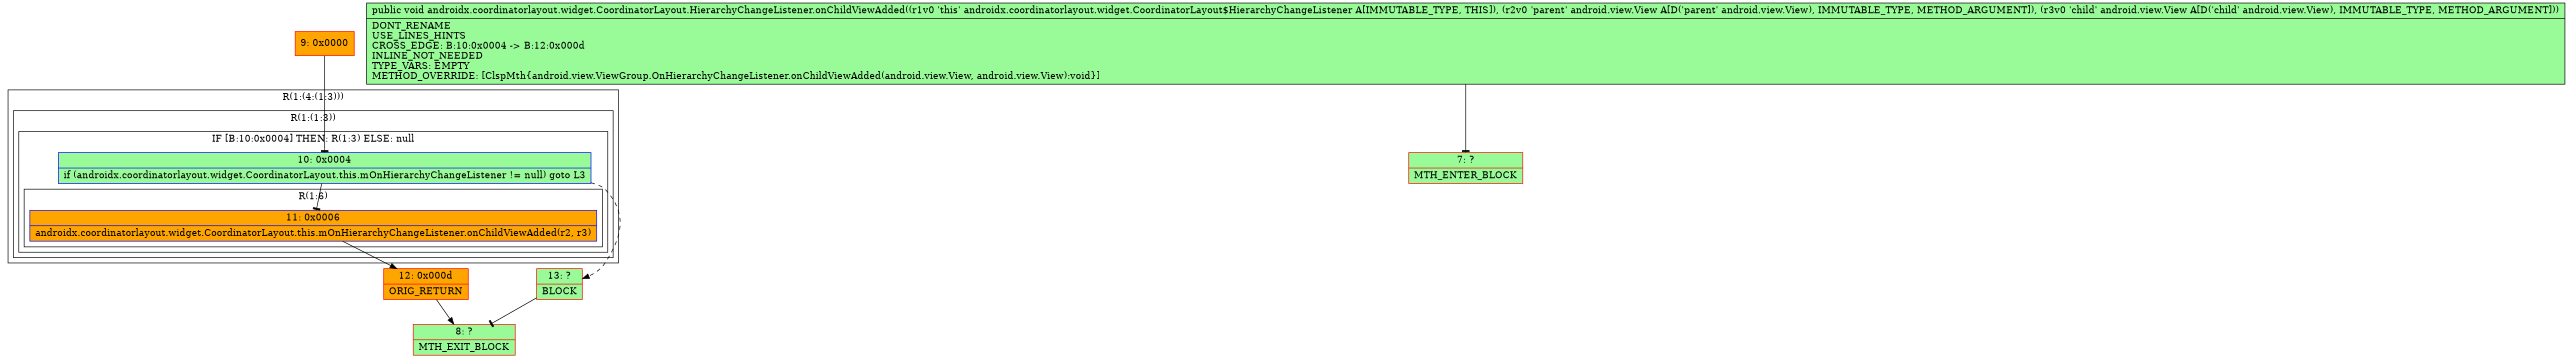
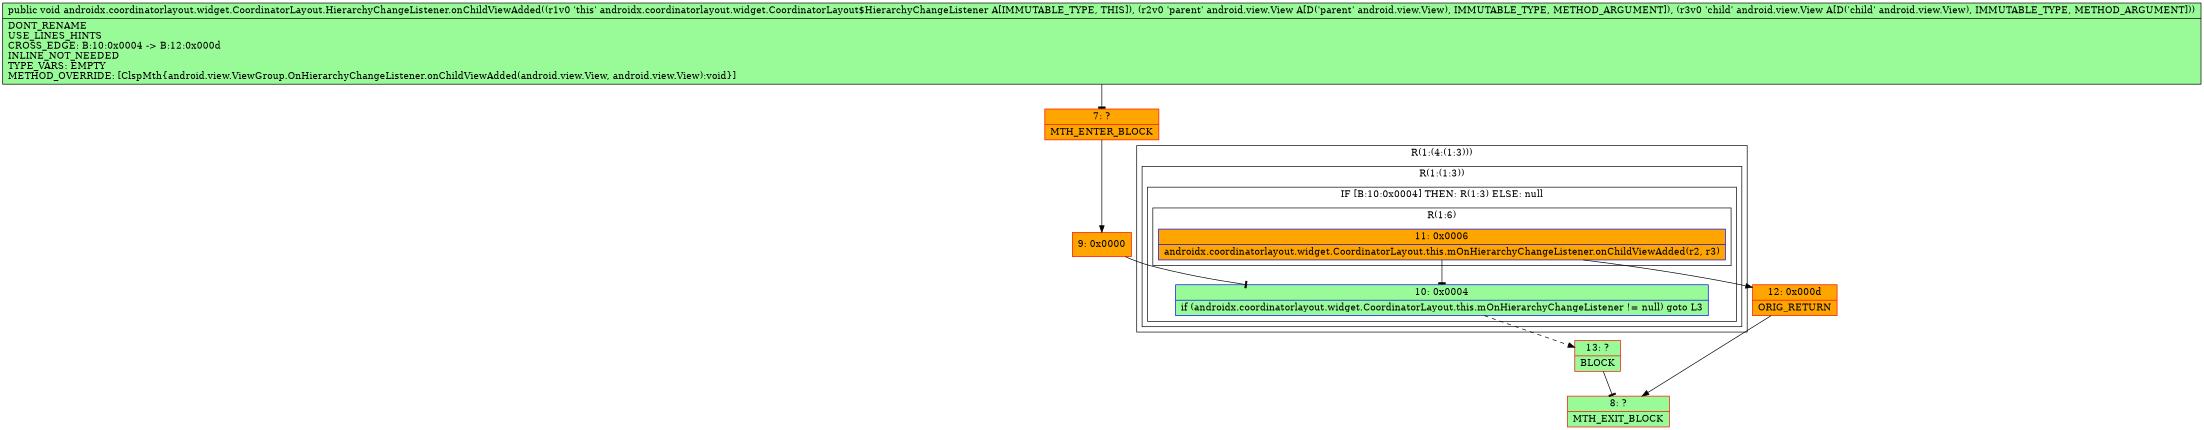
node "7: ?": fillcolor palegreen -> orange
edge "7: ?" -> "9: 0x0000": added
edge "10: 0x0004" -> "11: 0x0006": reversed
